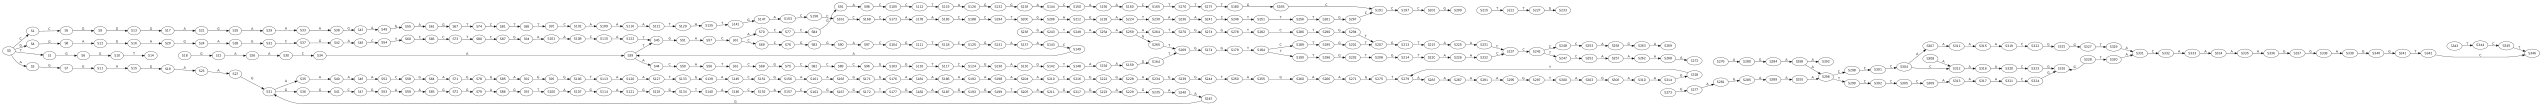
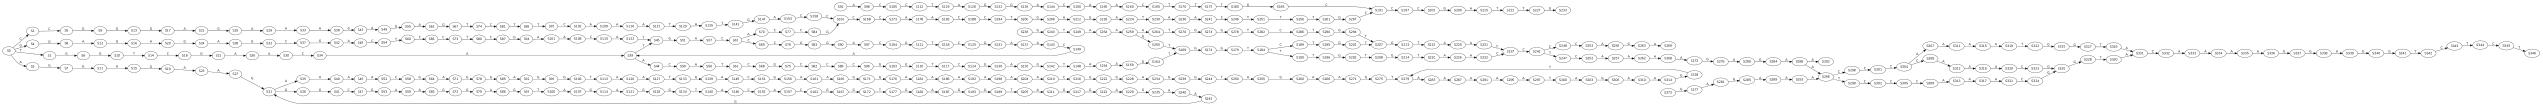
edge "S209" -> "S215": added, label "A"
edge "S84" -> "S91": now "S84" -> "S163"
edge "S319" -> "S322": label "C" -> "T"
edge "S14" -> "S18": added, label "C"
edge "S342" -> "S346": now "S342" -> "S343"
edge "S272" -> "S276": added, label "G"
edge "S328" -> "S326": reversed
edge "S304" -> "S312": now "S304" -> "S308"
edge "S295" -> "S297": label "G" -> "A"
